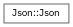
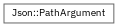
node "Json::Json": label "Json::Json" -> "Json::PathArgument"
